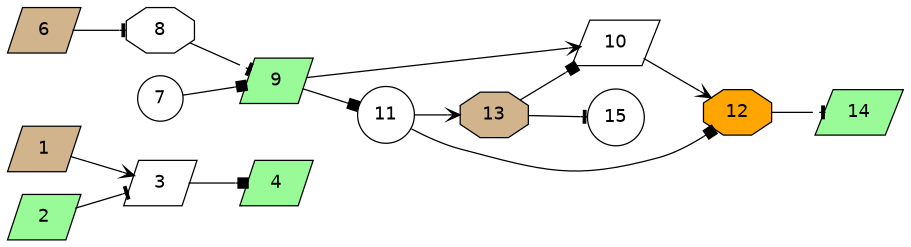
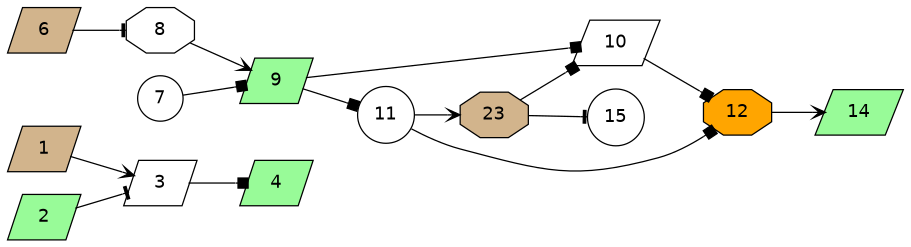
edge "8" -> "9": arrowhead tee -> vee
edge "9" -> "10": arrowhead vee -> box
edge "10" -> "12": arrowhead vee -> box
edge "12" -> "14": arrowhead tee -> vee
node "13": label "13" -> "23"
